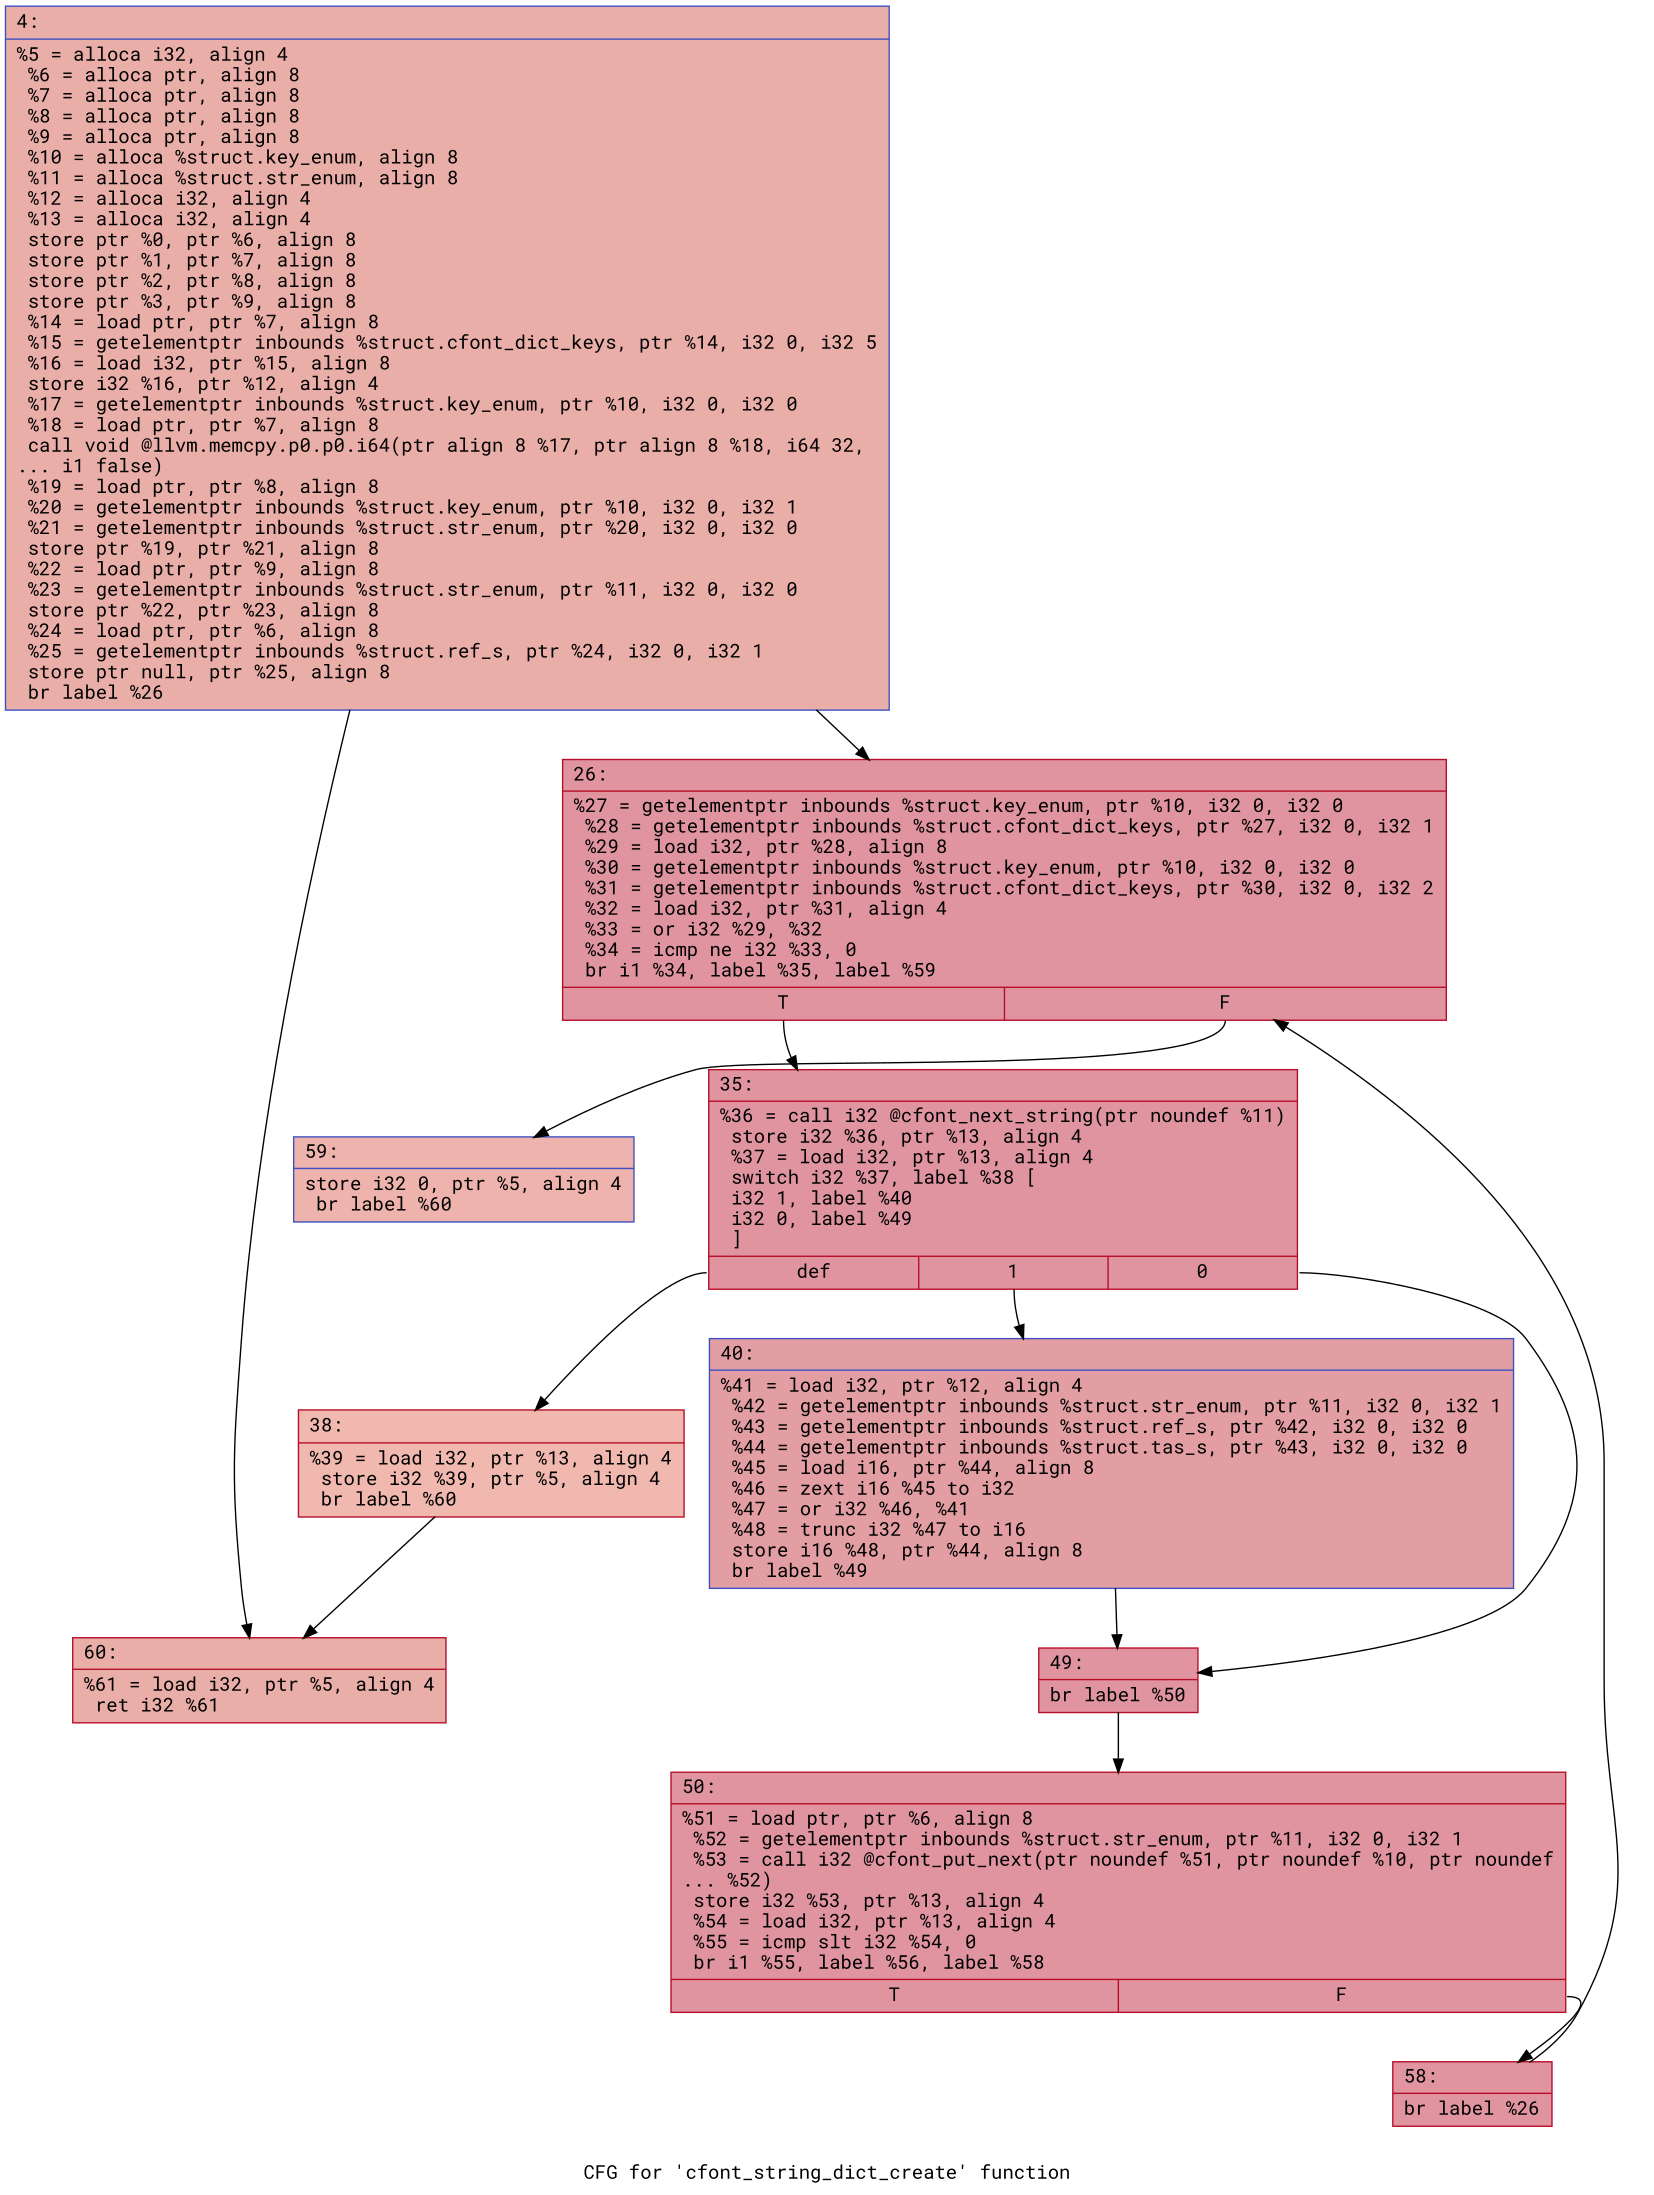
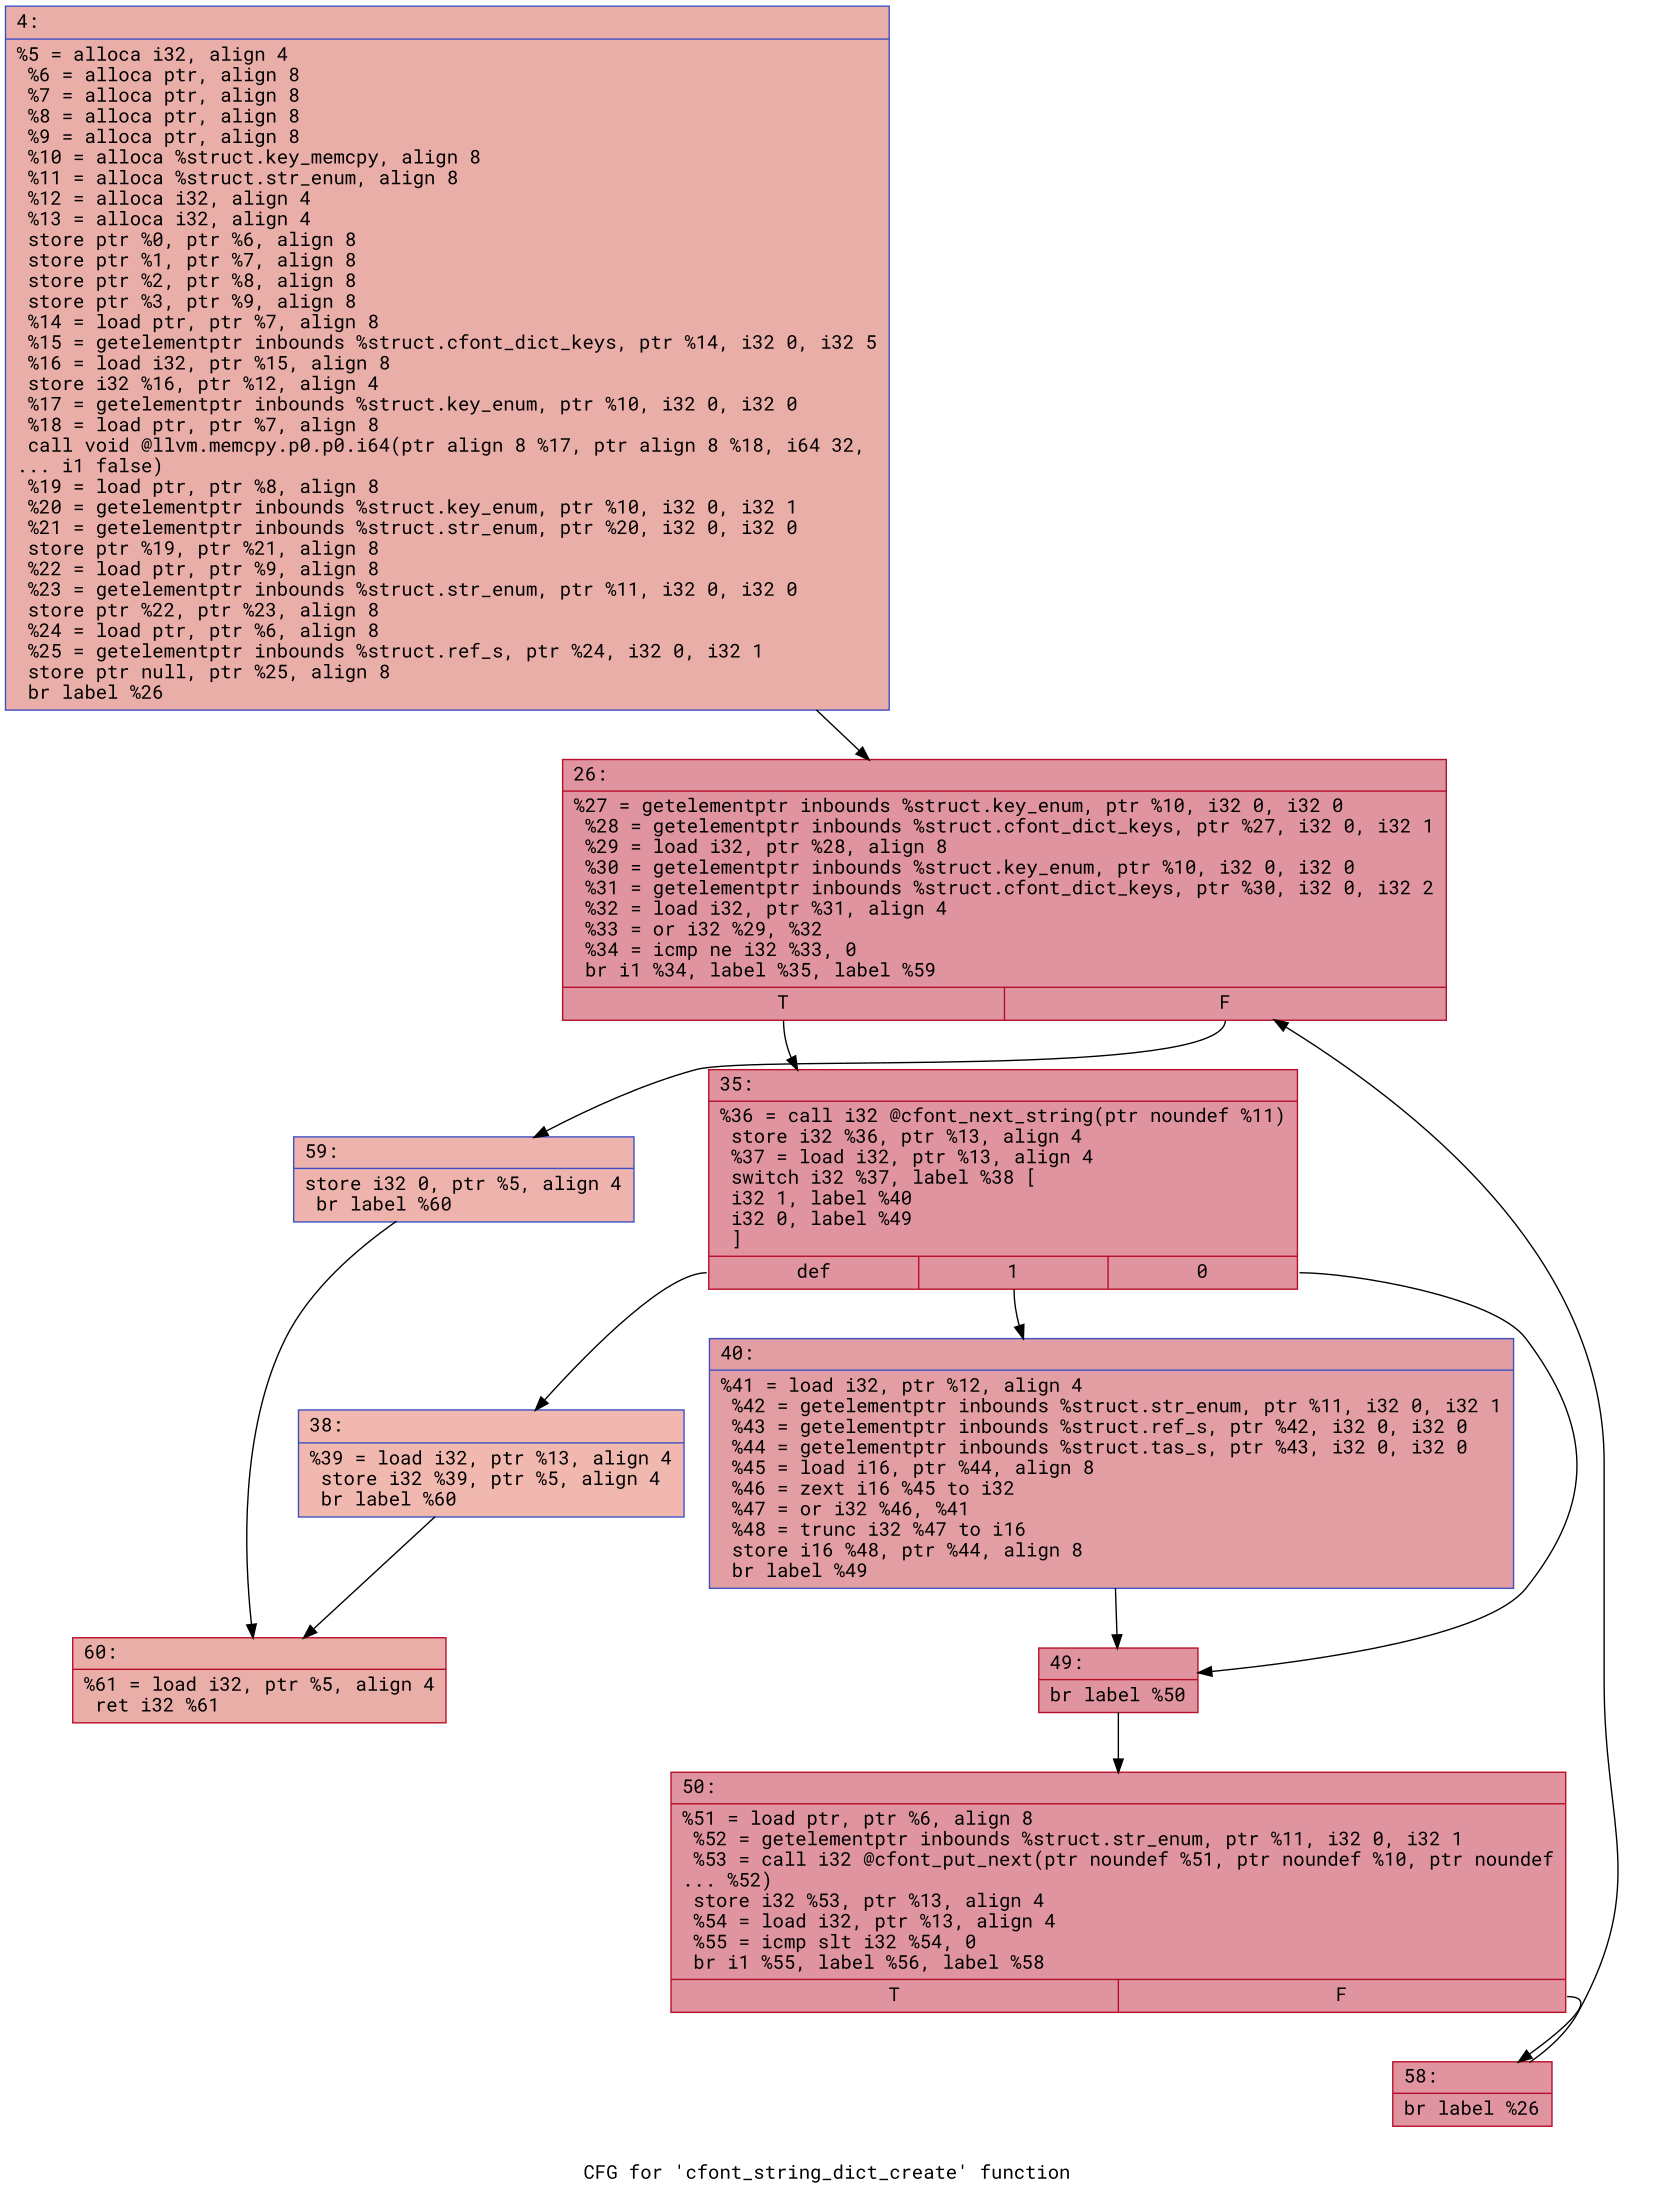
node "4:": text "%10 = alloca %struct.key_enum, align 8" -> "%10 = alloca %struct.key_memcpy, align 8"
edge "4:" -> "60:": now "59:" -> "60:"
node "38:": color #b70d28ff -> #3d50c3ff
